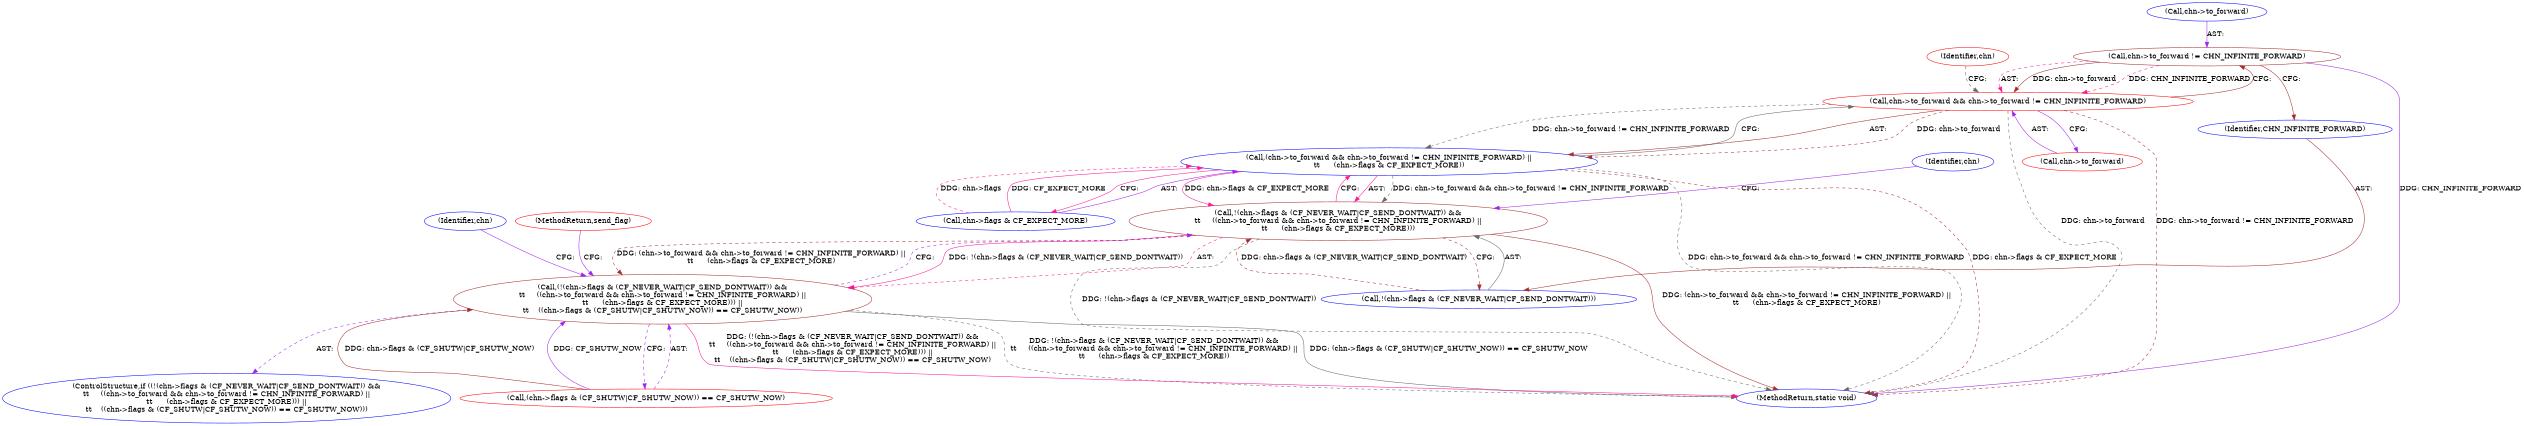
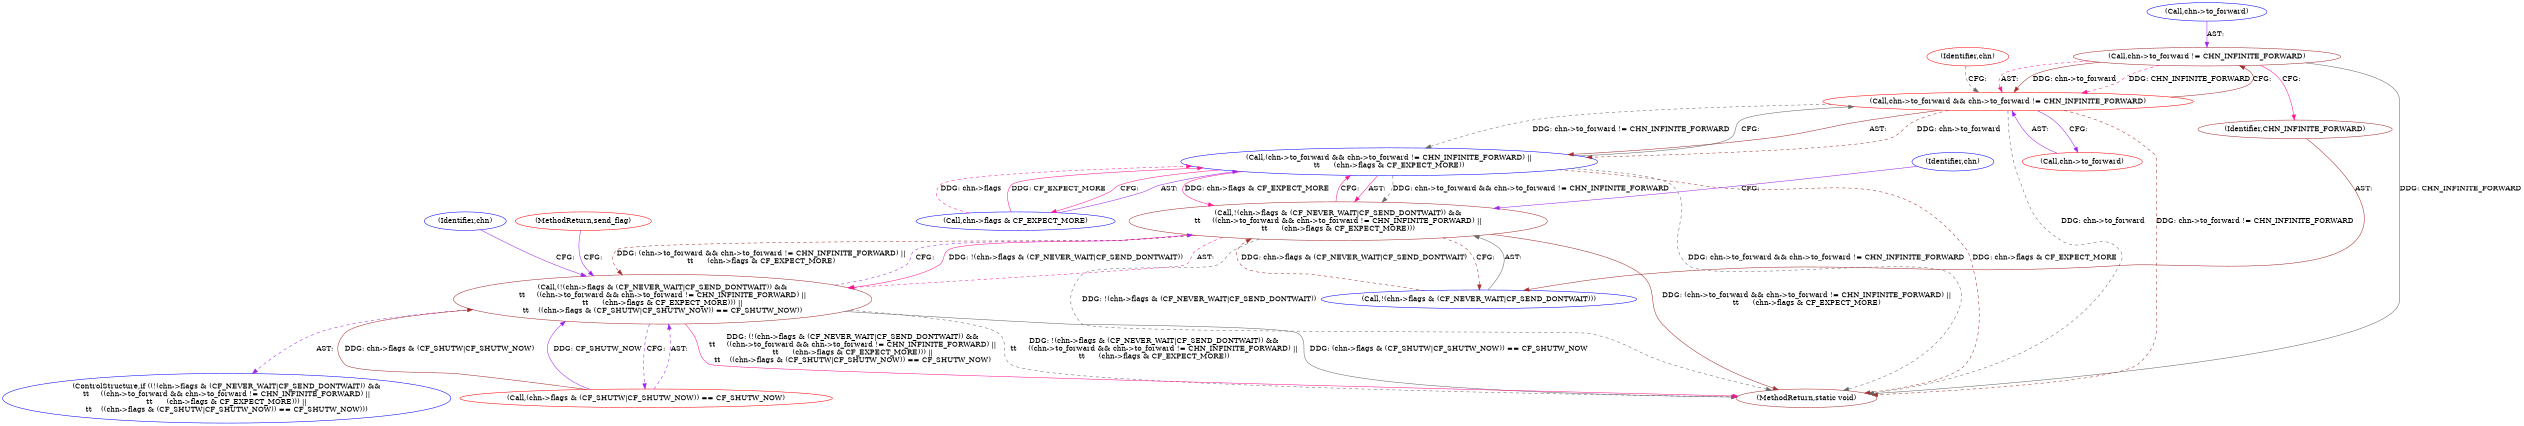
edge "(Call,chn->to_forward != CHN_INFINITE_FORWARD)" -> "(Identifier,CHN_INFINITE_FORWARD)": color brown -> deeppink
node "(Identifier,CHN_INFINITE_FORWARD)": color blue -> brown
edge "(Call,chn->to_forward != CHN_INFINITE_FORWARD)" -> "(MethodReturn,static void)": color purple -> gray40
node "(MethodReturn,static void)": color blue -> brown
